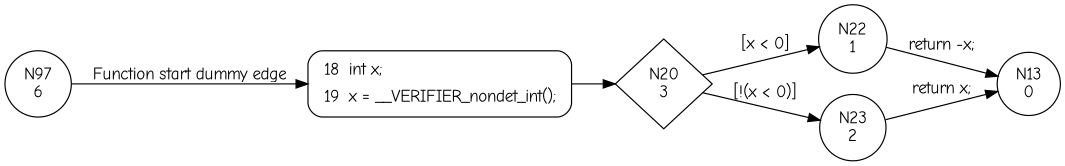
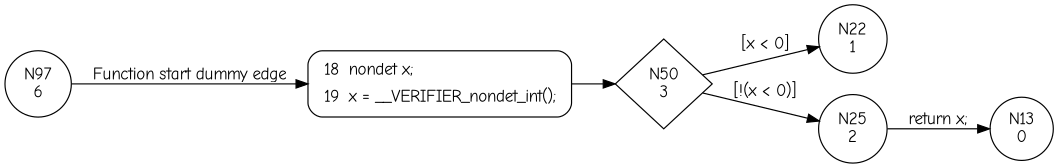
edge "N22 1" -> "N13 0": removed, label "return -x;"
node "18": text "int x;" -> "nondet x;"
node "N20 3": label "N20 3" -> "N50 3"
node "N23 2": label "N23 2" -> "N25 2"
